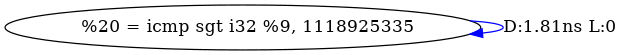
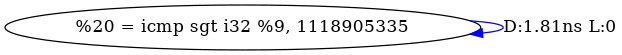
node "%20 = icmp sgt i32 %9, 1118925335": label "%20 = icmp sgt i32 %9, 1118925335" -> "%20 = icmp sgt i32 %9, 1118905335"
